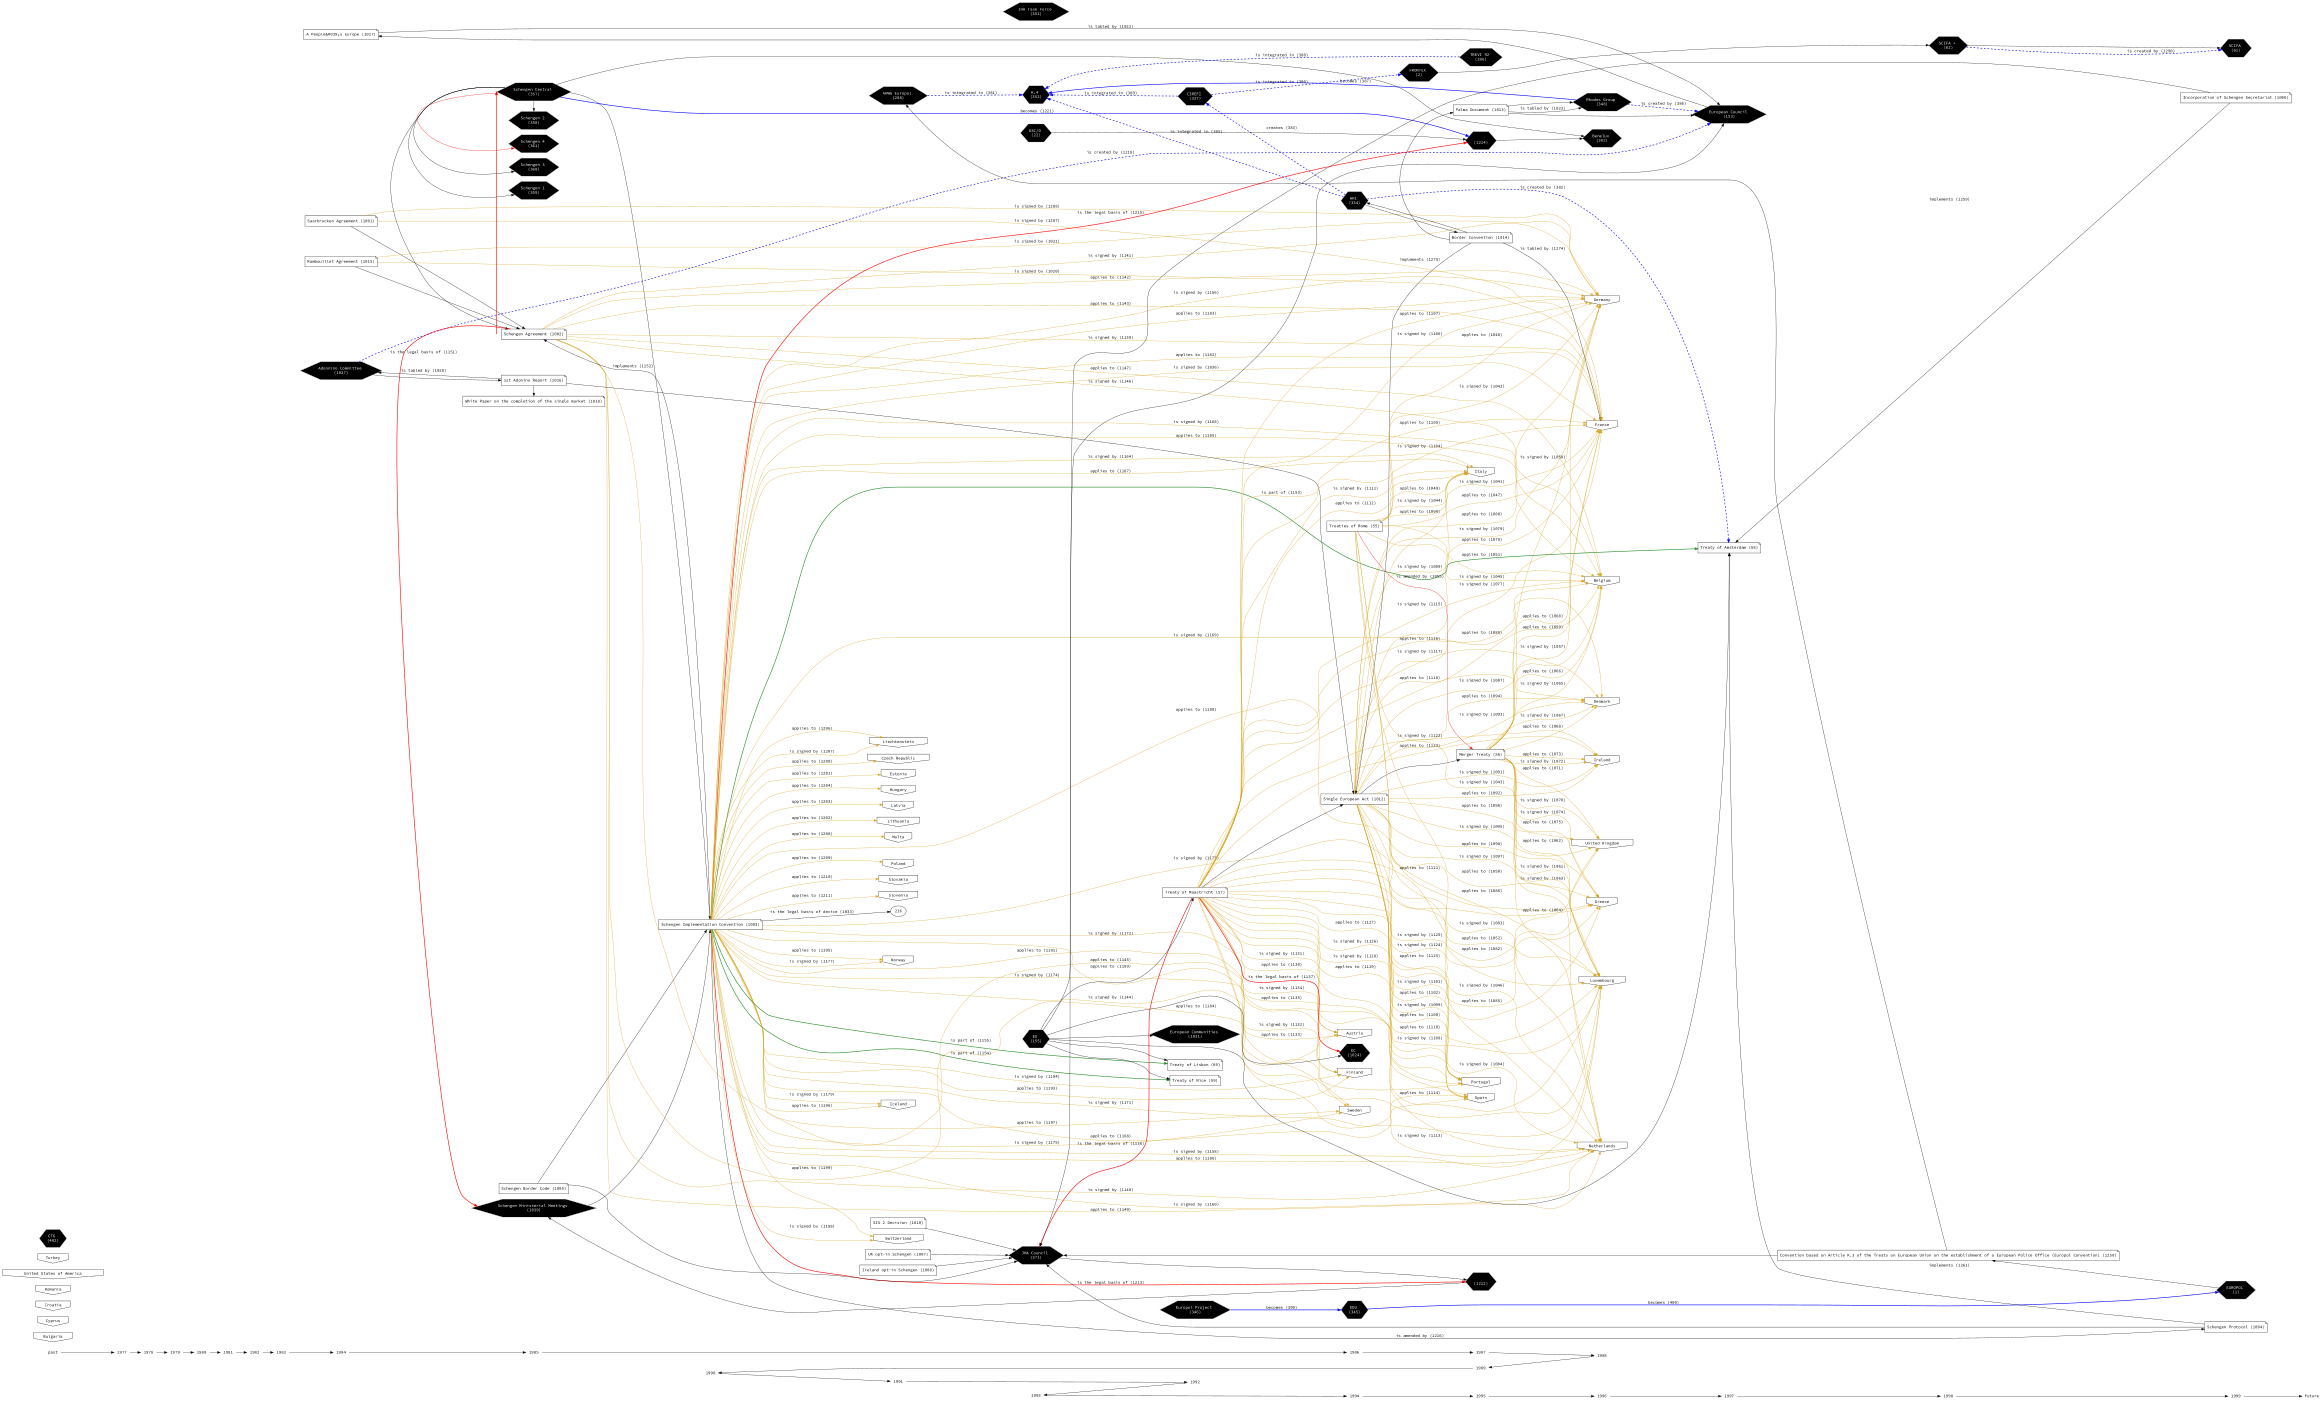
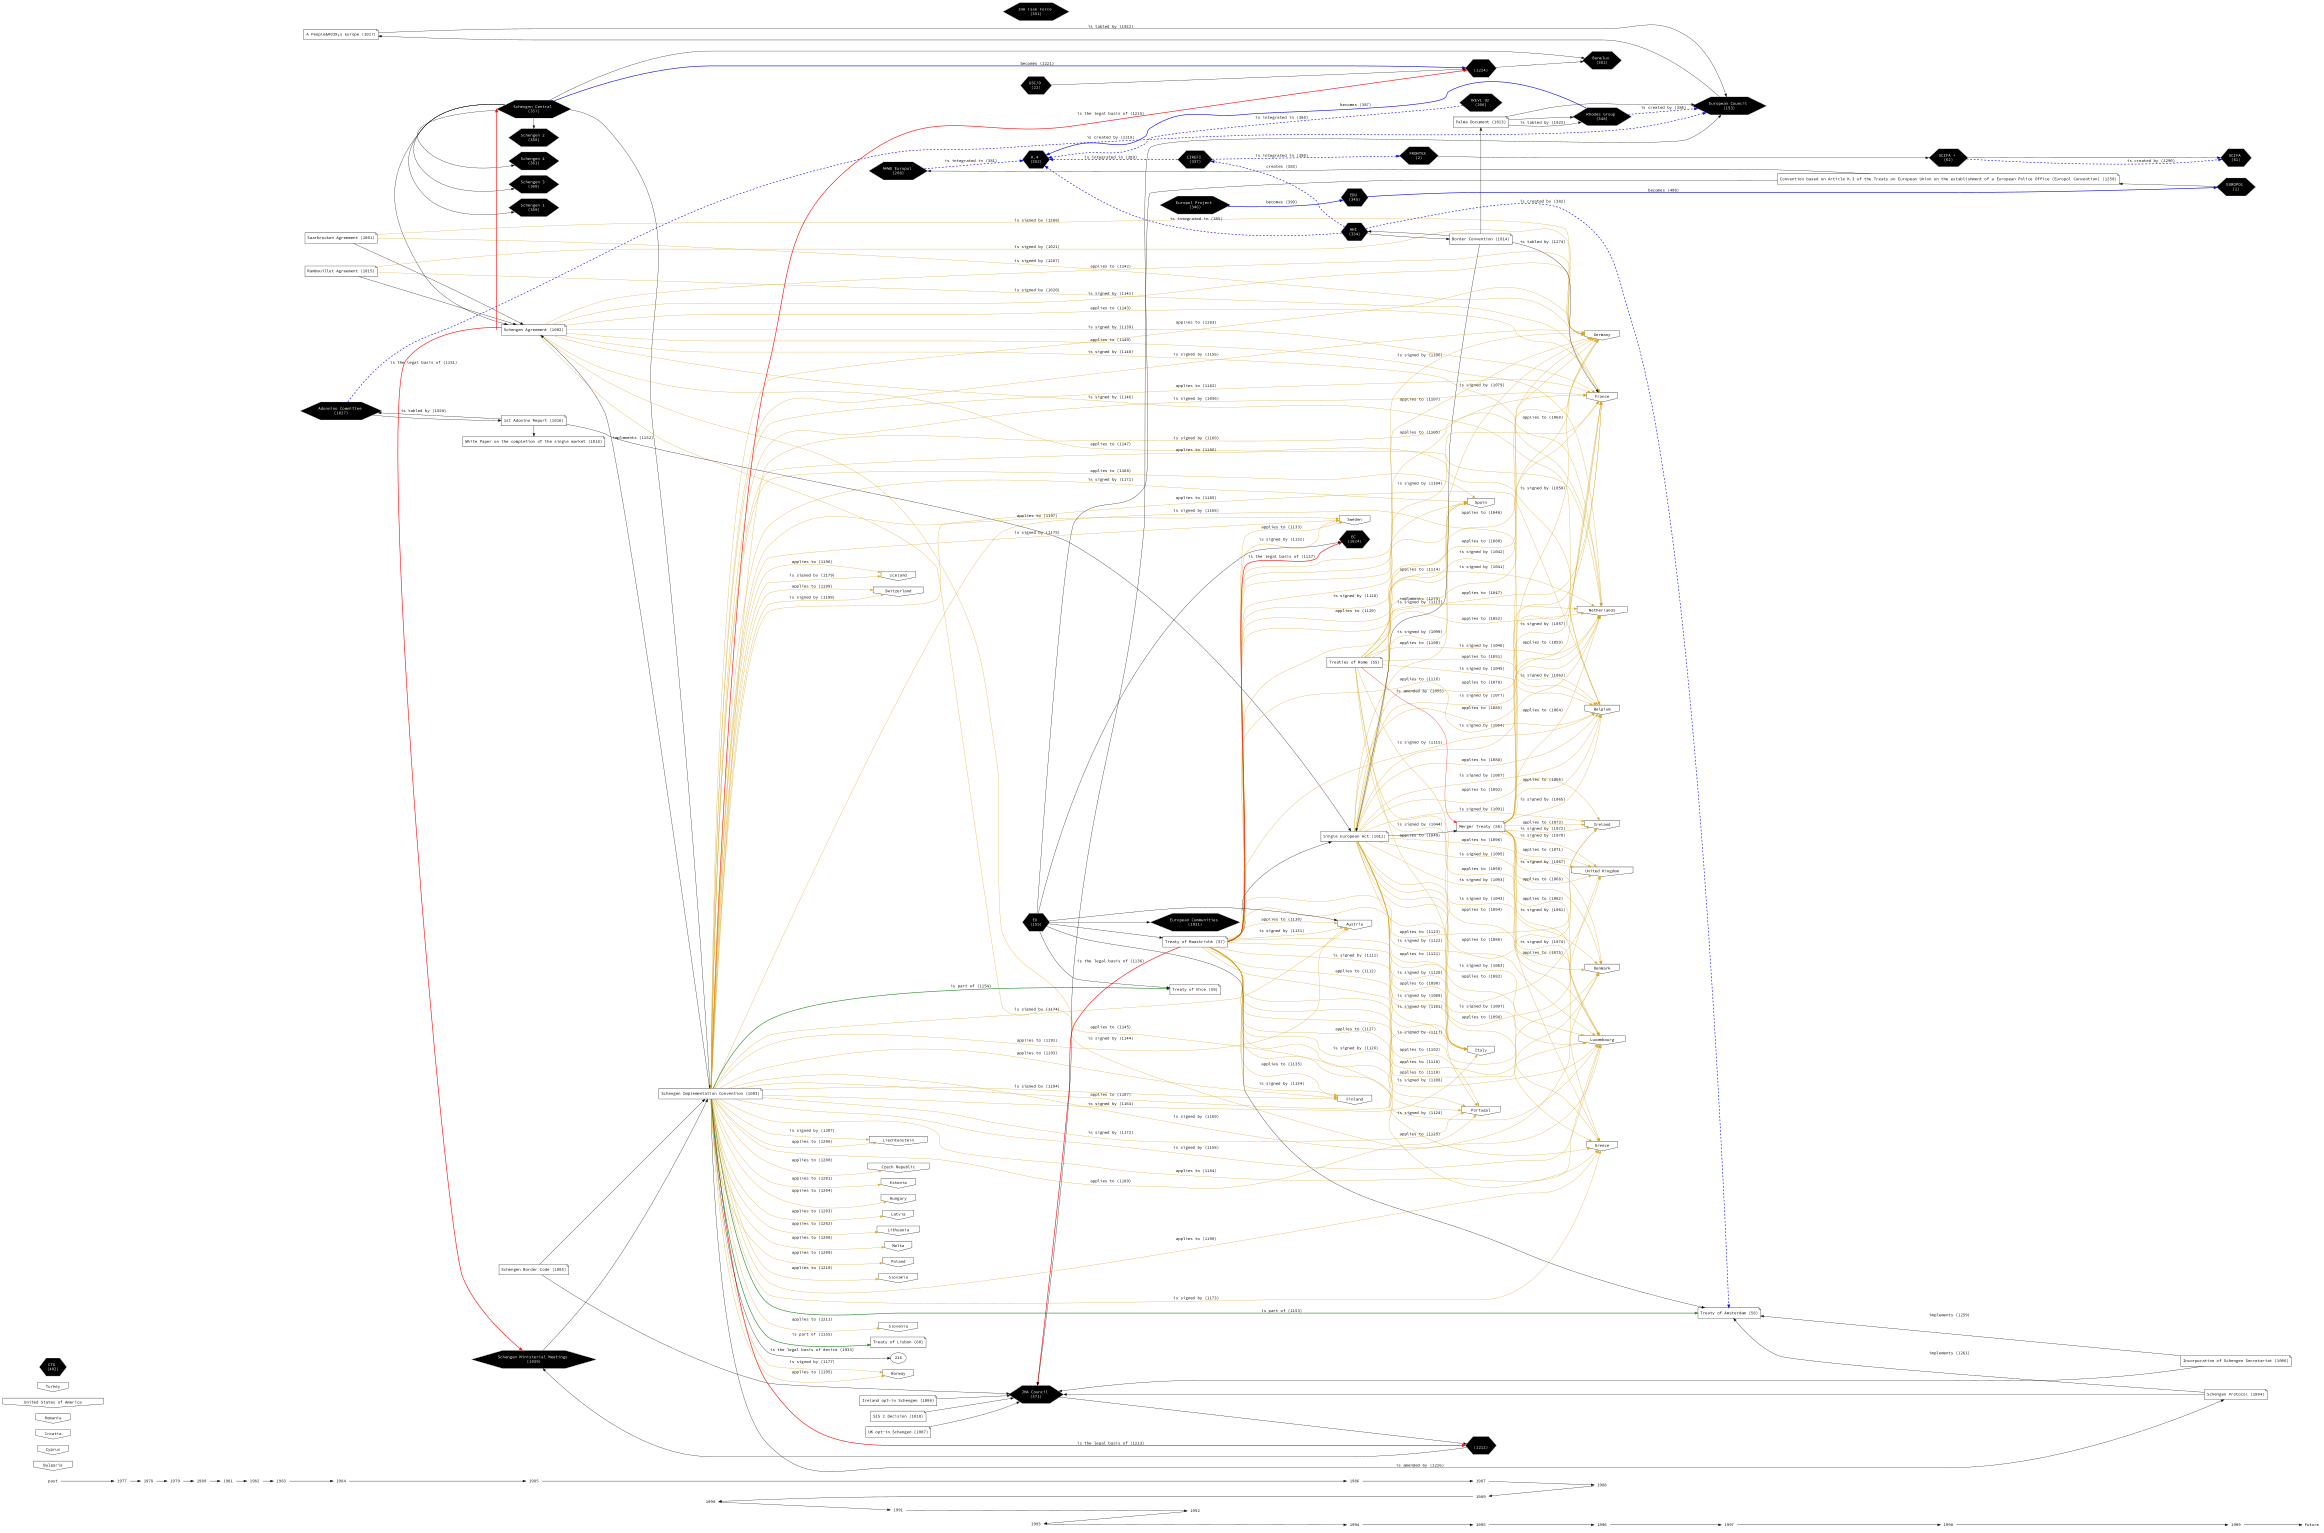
edge "Schengen Central (357)" -> "Schengen 4 (361)": color red -> black
edge "EU (155)" -> "Treaty of Lisbon (60)": now "EU (155)" -> "Austria"
